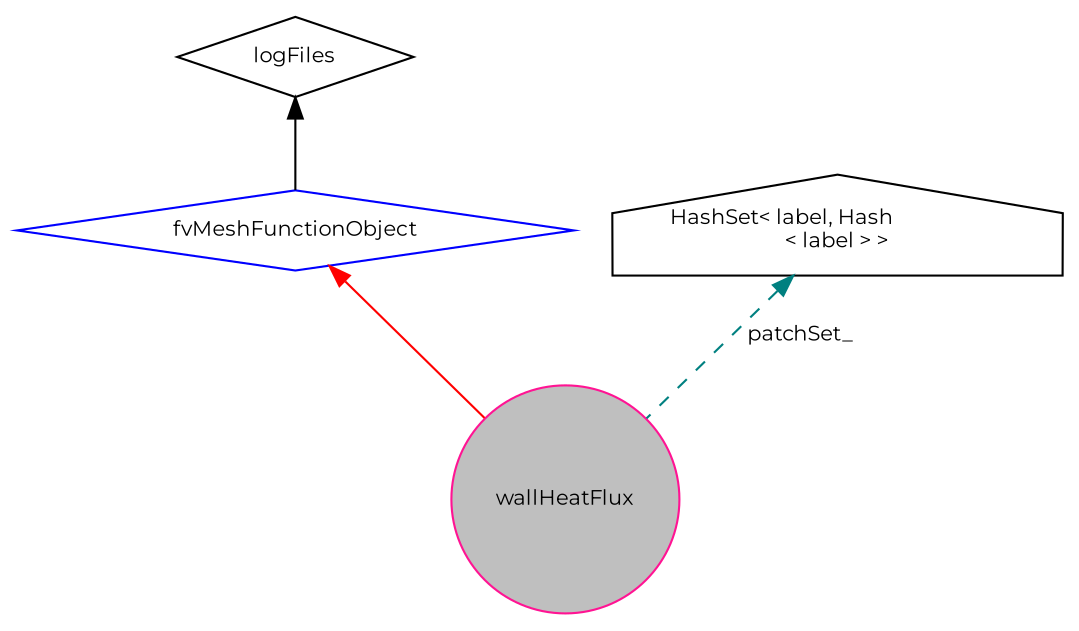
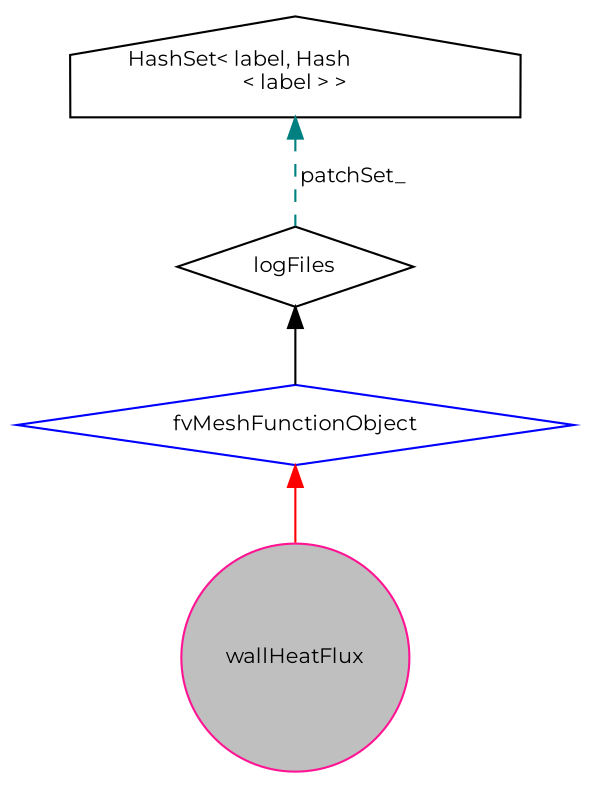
edge "wallHeatFlux" -> "HashSet< label, Hash < label > >": now "logFiles" -> "HashSet< label, Hash < label > >"
